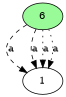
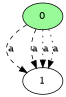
node "6": label "6" -> "0"
